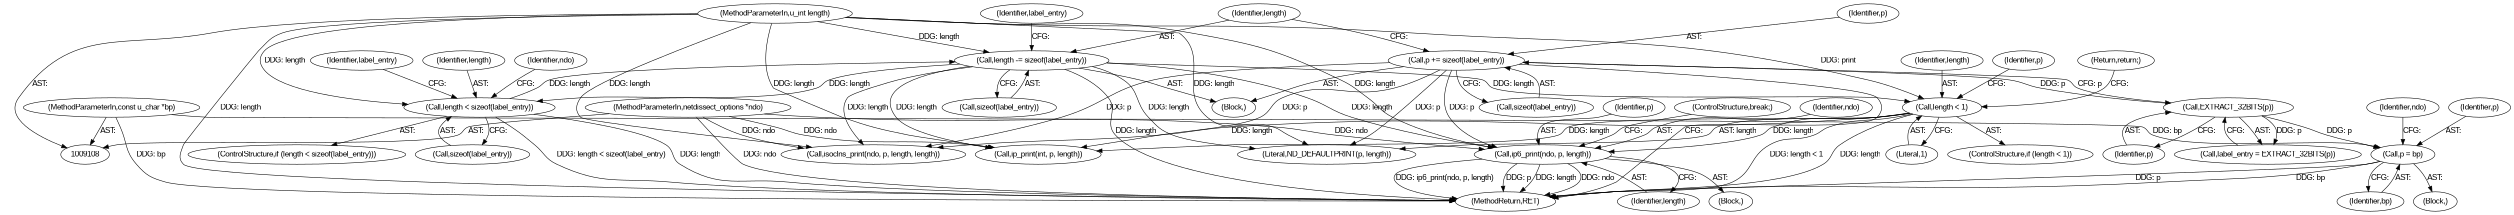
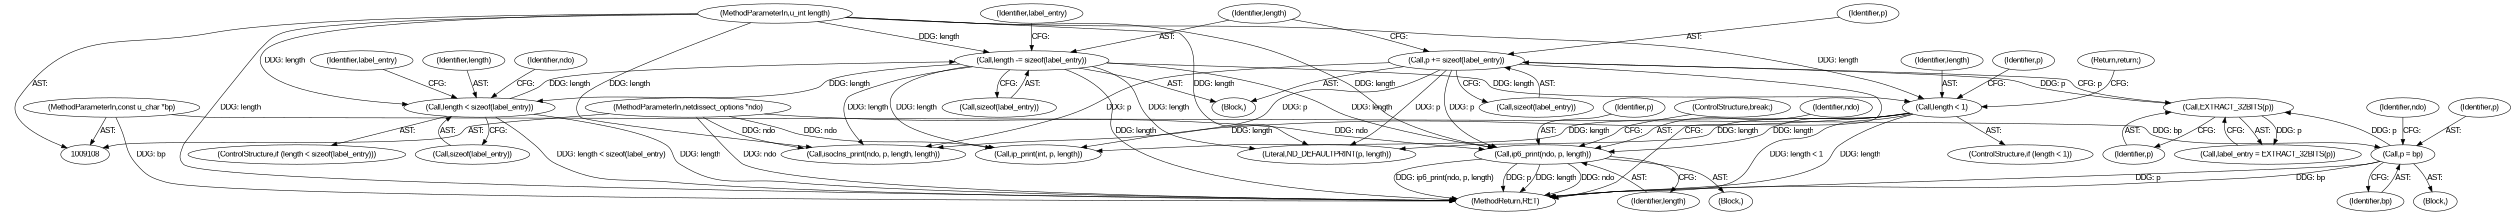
edge "(MethodParameterIn,u_int length)" -> "(Call,length < 1)": label "DDG: print" -> "DDG: length"
edge "(MethodParameterIn,u_int length)" -> "(Call,ip_print(int, p, length))": removed, label "DDG: length"
edge "(Call,length < 1)" -> "(Literal,ND_DEFAULTPRINT(p, length))": label "AST: length" -> "DDG: length"
edge "(Call,EXTRACT_32BITS(p))" -> "(Call,p = bp)": reversed
node "(Literal,1)": removed
